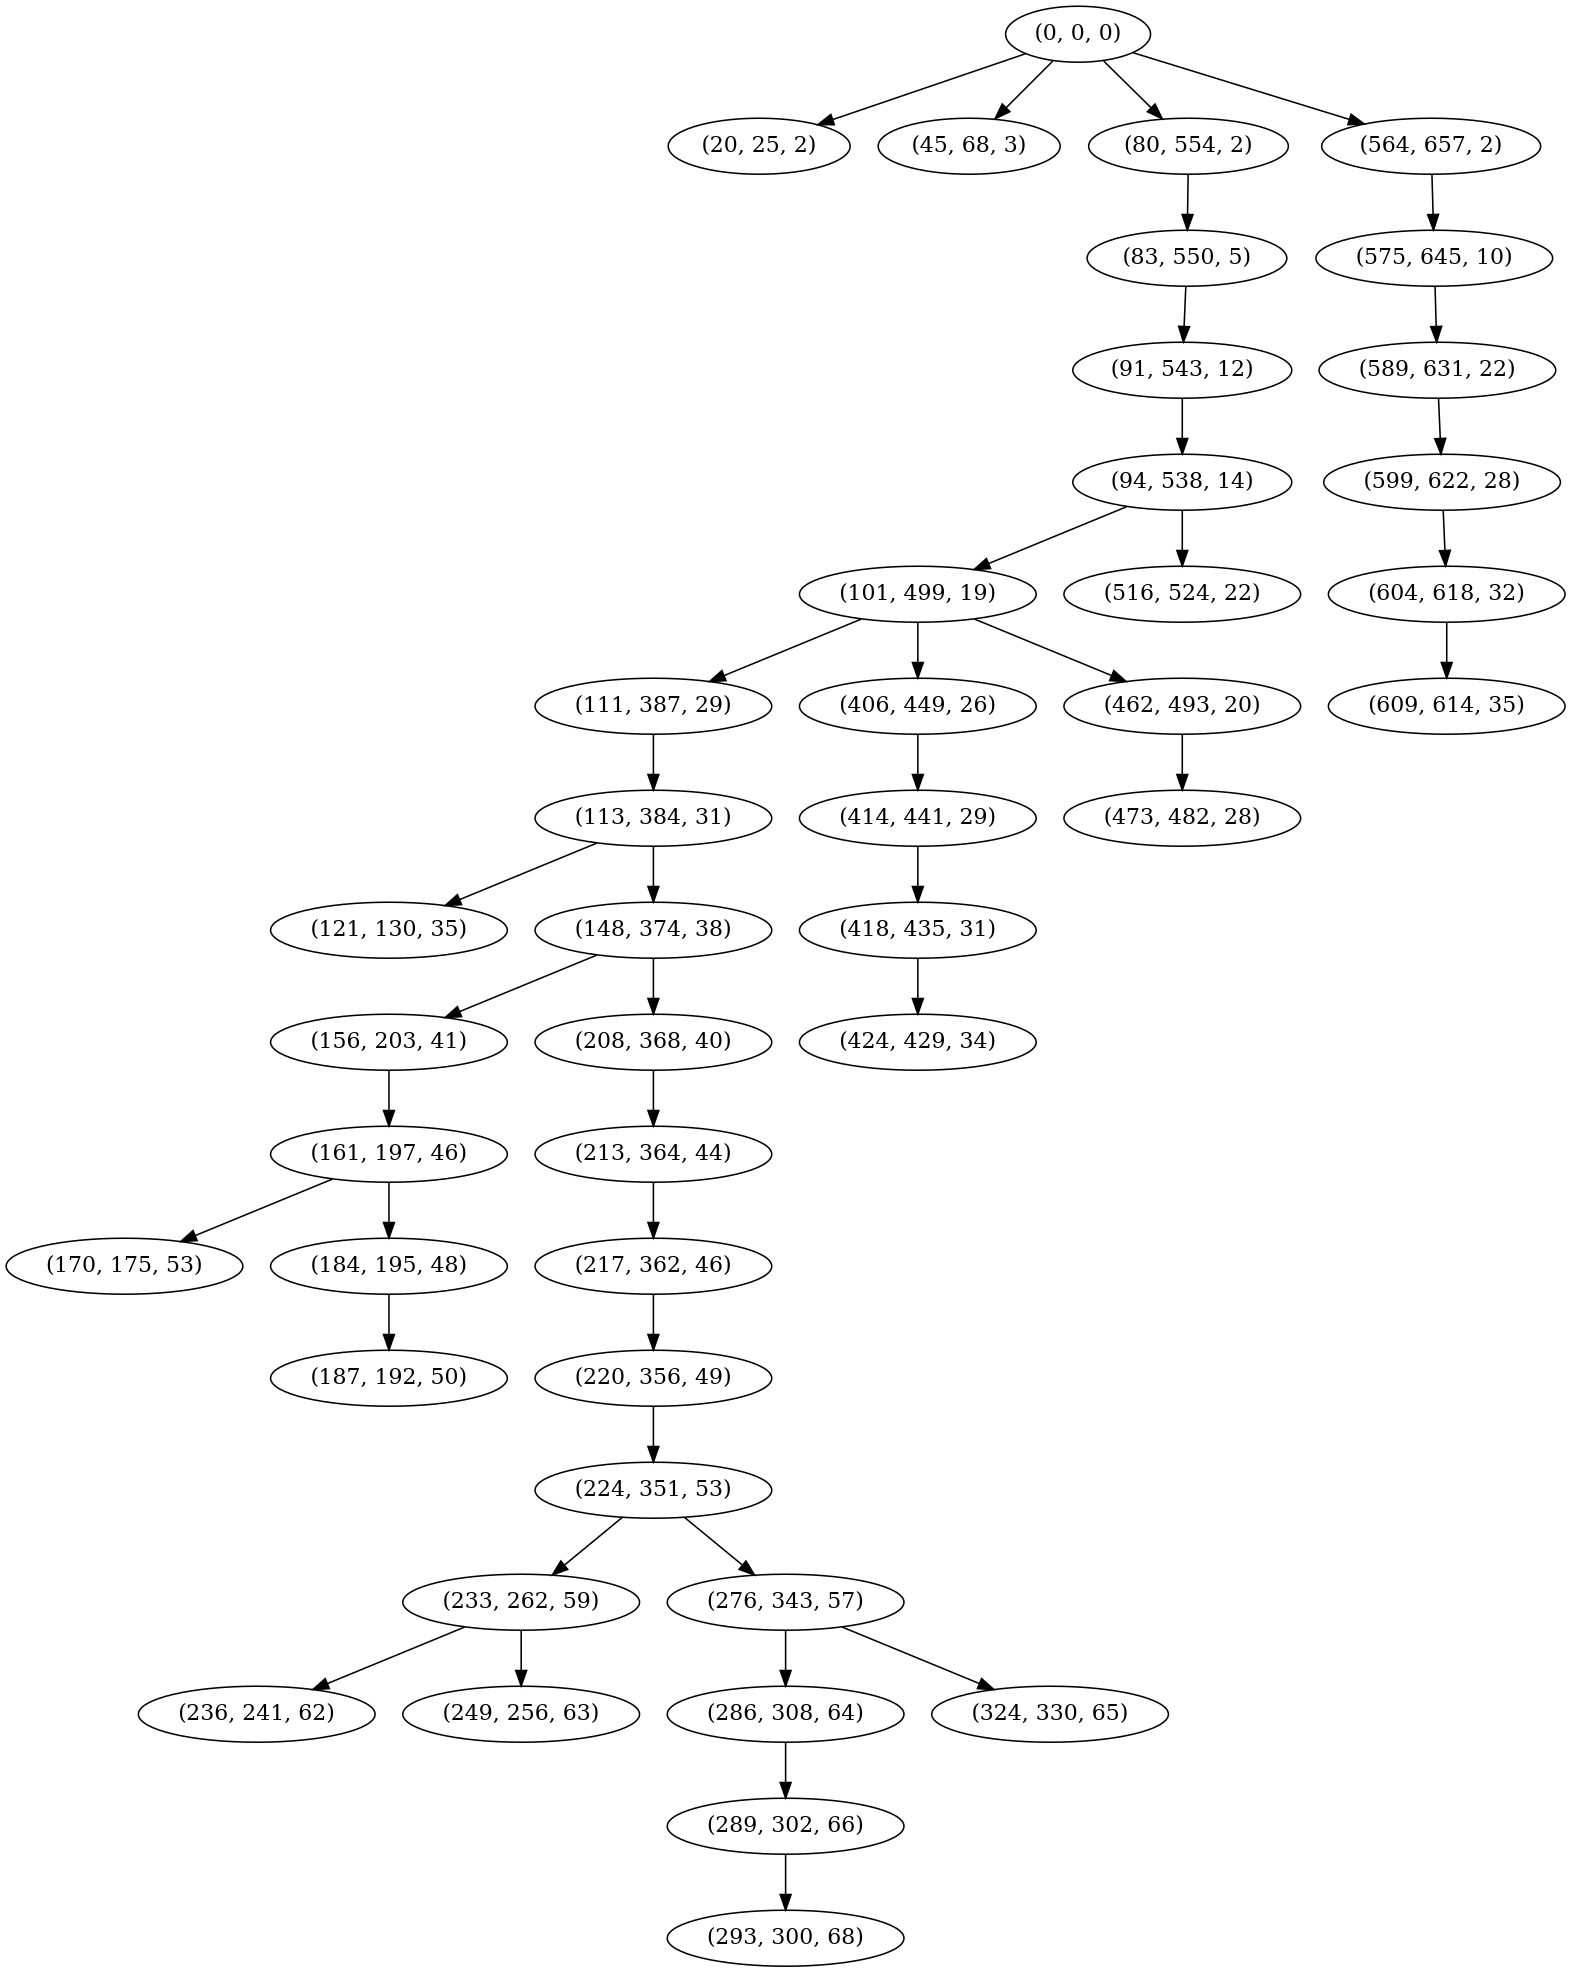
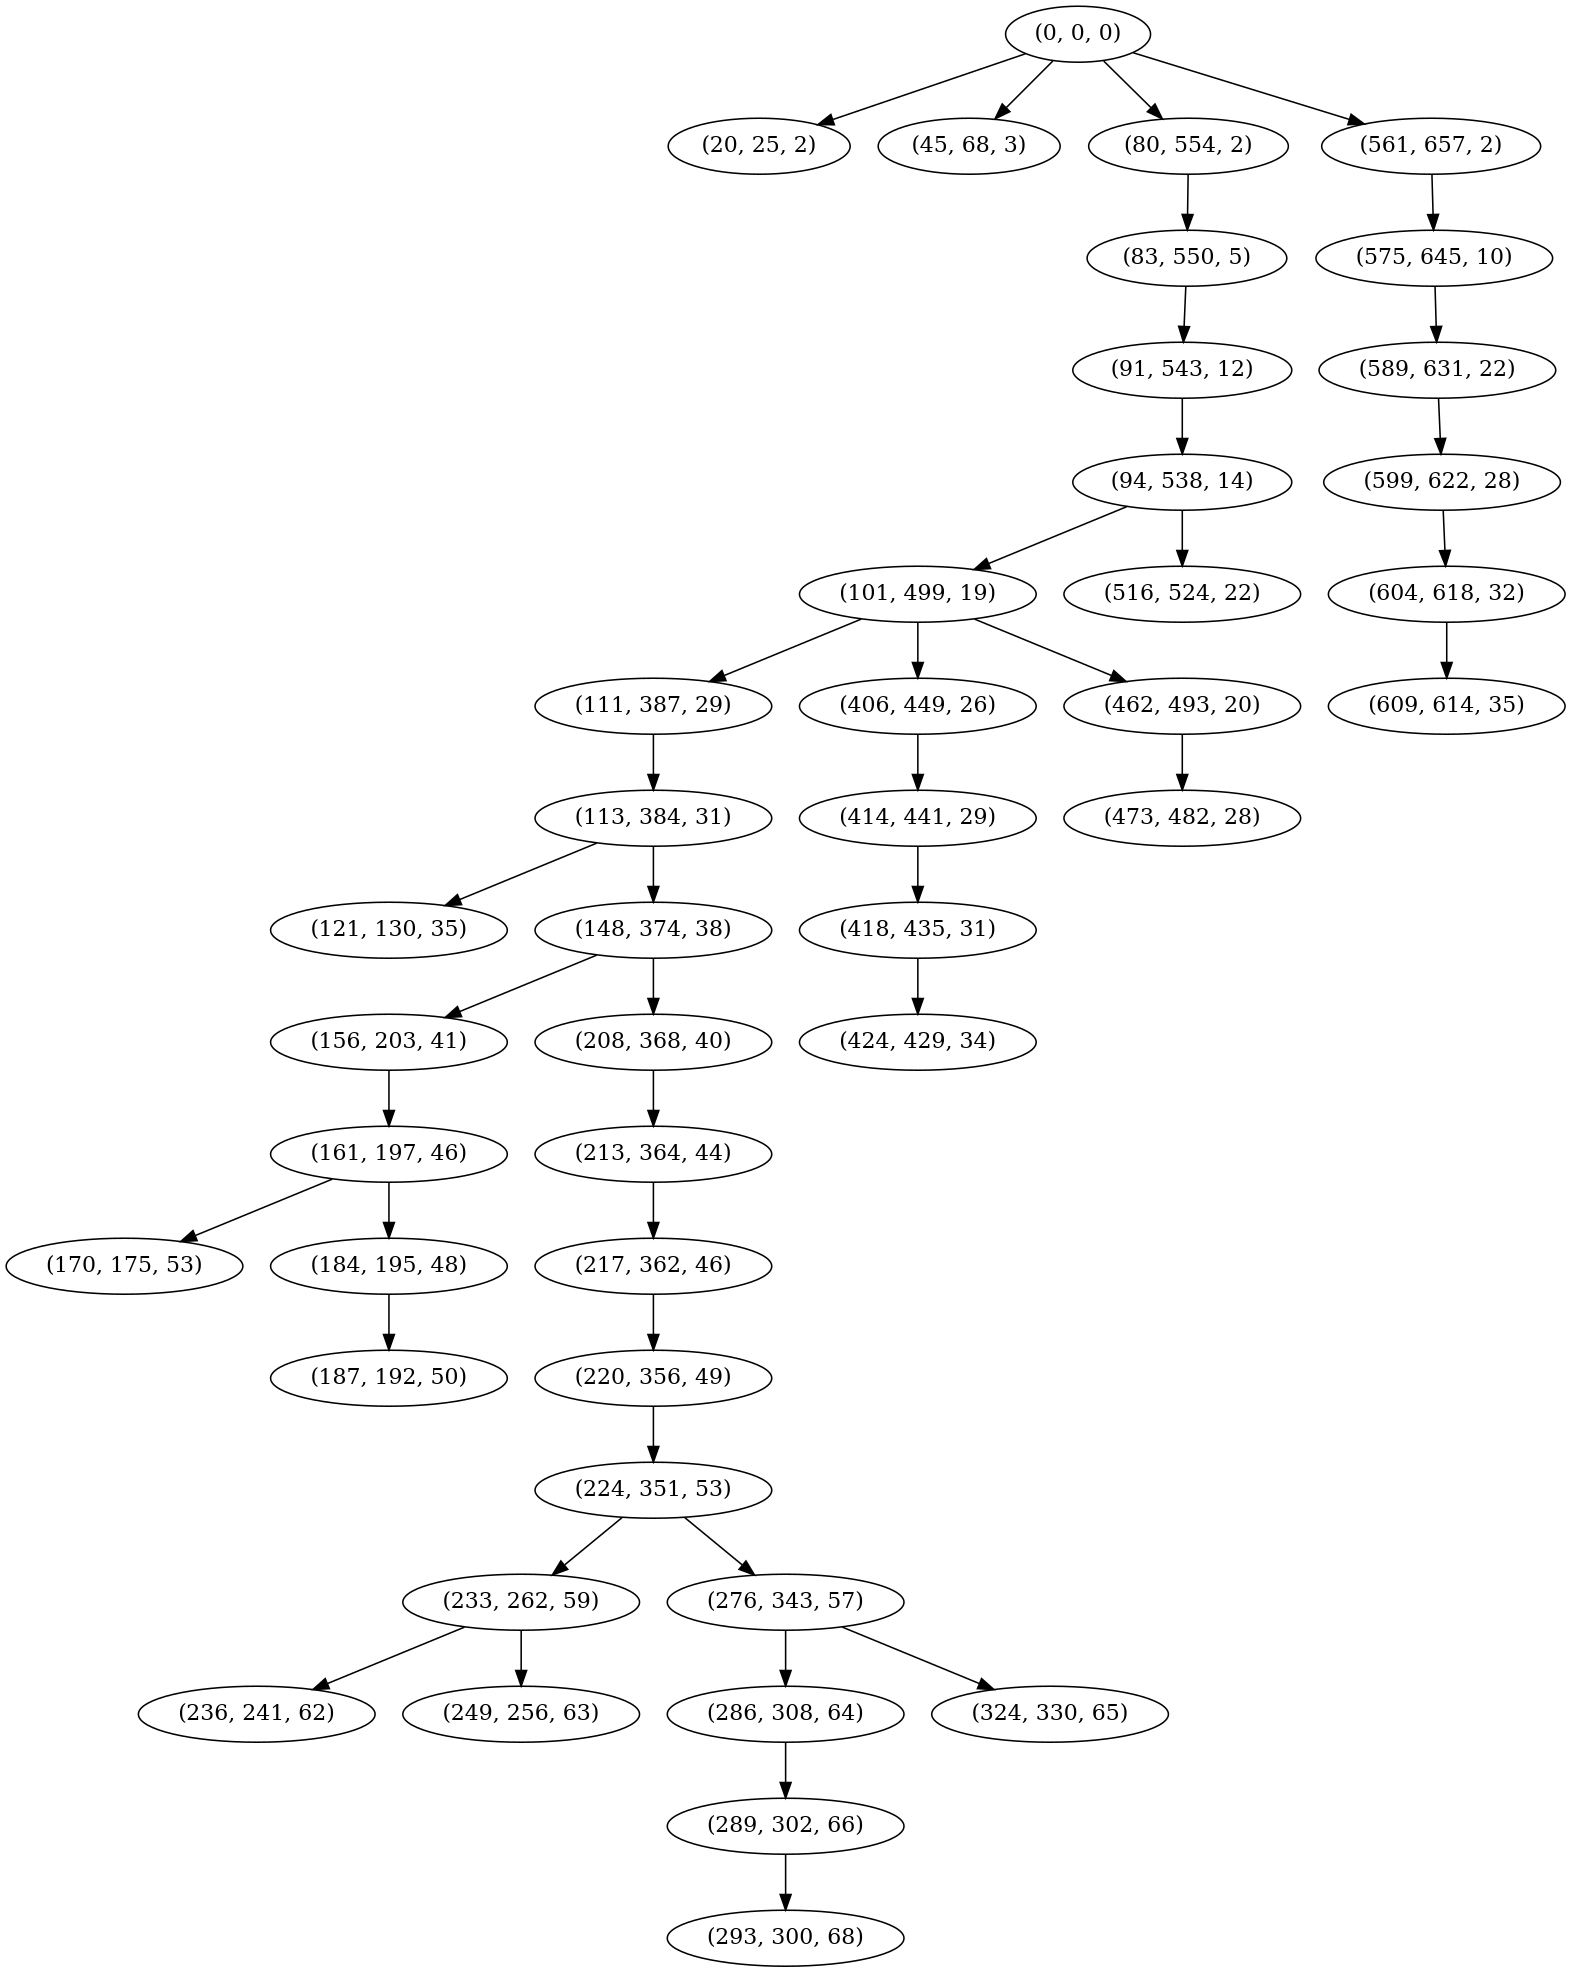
node "(564, 657, 2)": label "(564, 657, 2)" -> "(561, 657, 2)"
